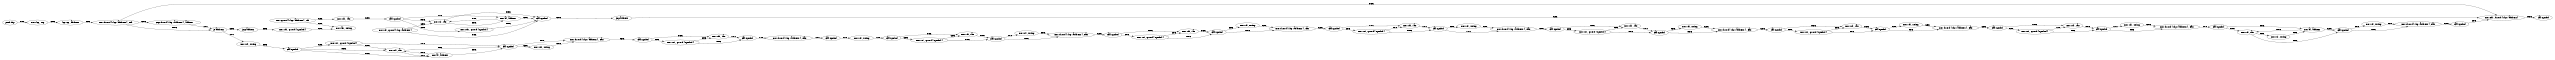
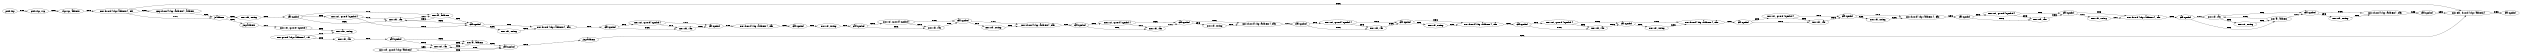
node "mov rbp , rsp": label "mov rbp , rsp" -> "push rbp , rsp"
node "mov rdx , qword [ symbol ]": removed
